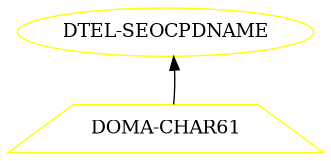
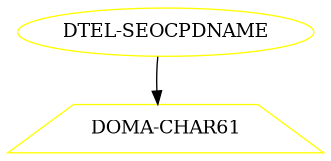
edge "DOMA-CHAR61" -> "DTEL-SEOCPDNAME": reversed
